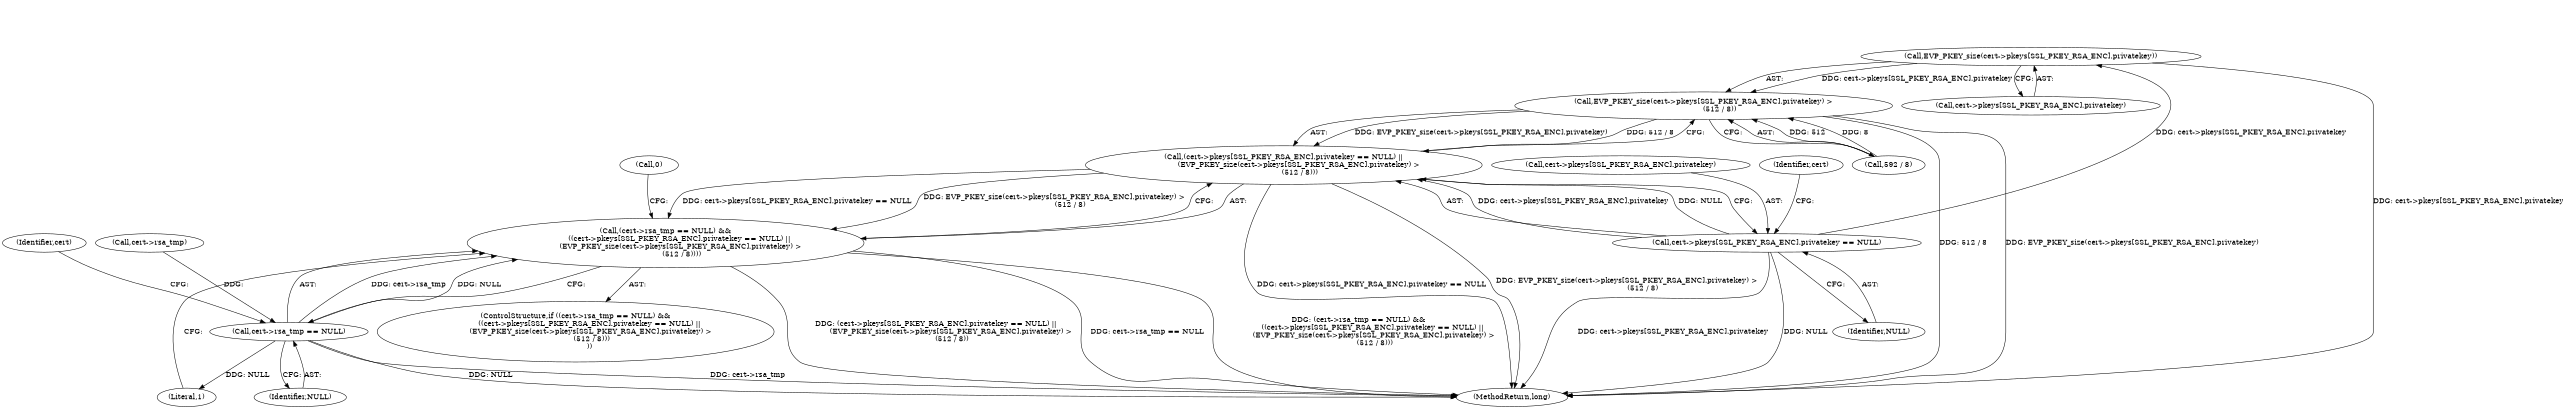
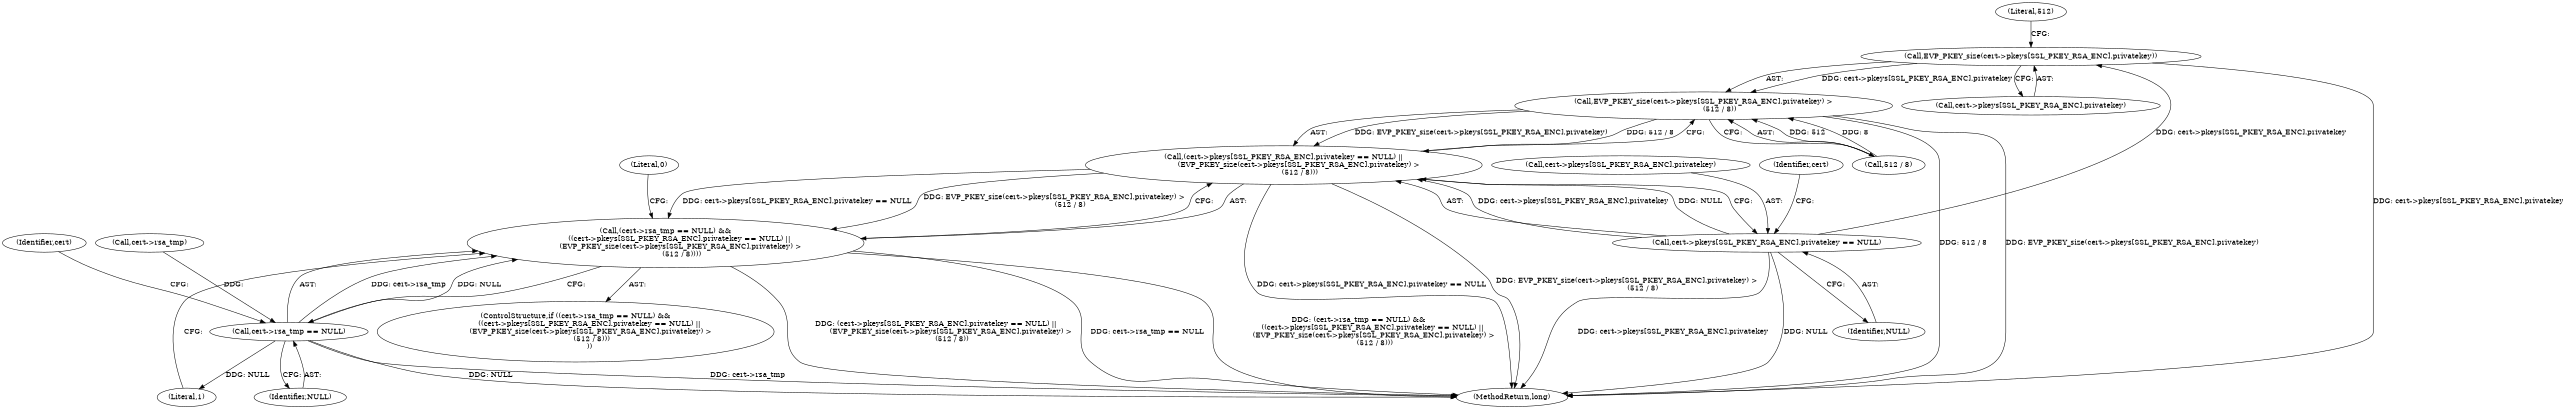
node "(Literal,512)": added
node "(Call,0)": label "(Call,0)" -> "(Literal,0)"
node "(Call,592 / 8)": label "(Call,592 / 8)" -> "(Call,512 / 8)"
